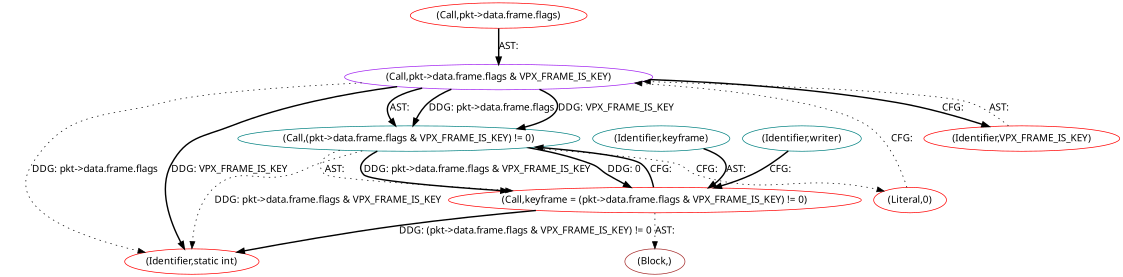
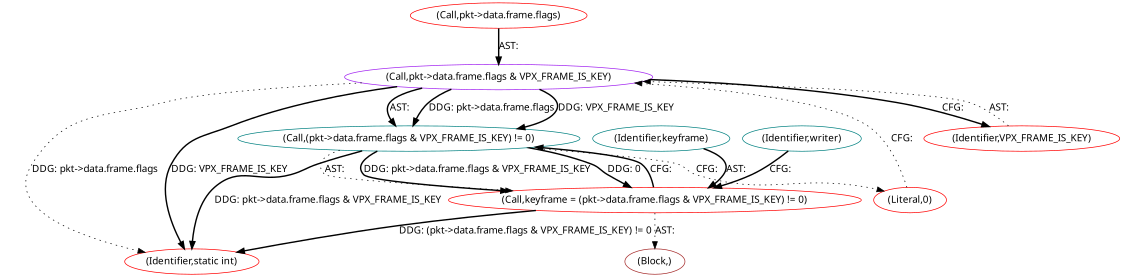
edge "(Call,(pkt->data.frame.flags & VPX_FRAME_IS_KEY) != 0)" -> "(Identifier,static int)": style dotted -> bold
